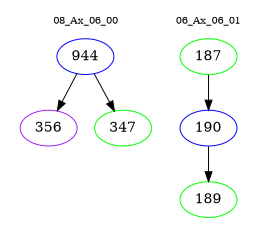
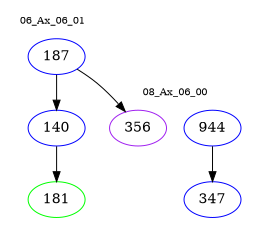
node "187": color green -> blue
edge "944" -> "356": now "187" -> "356"
node "347": color green -> blue
node "190": label "190" -> "140"
node "189": label "189" -> "181"
